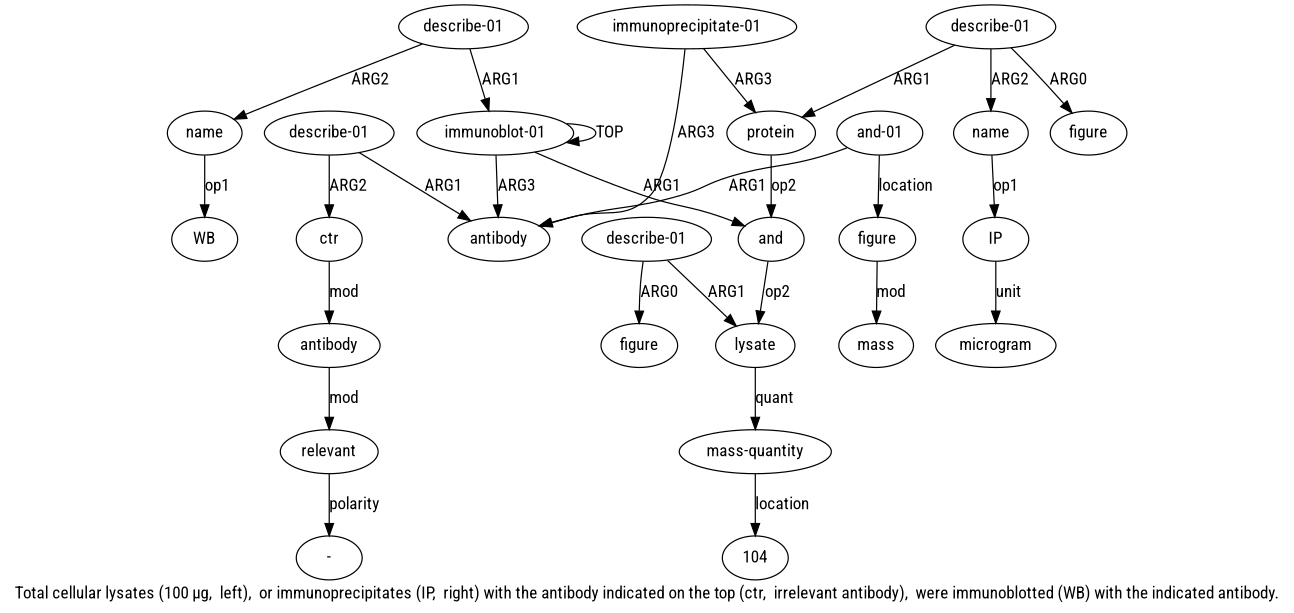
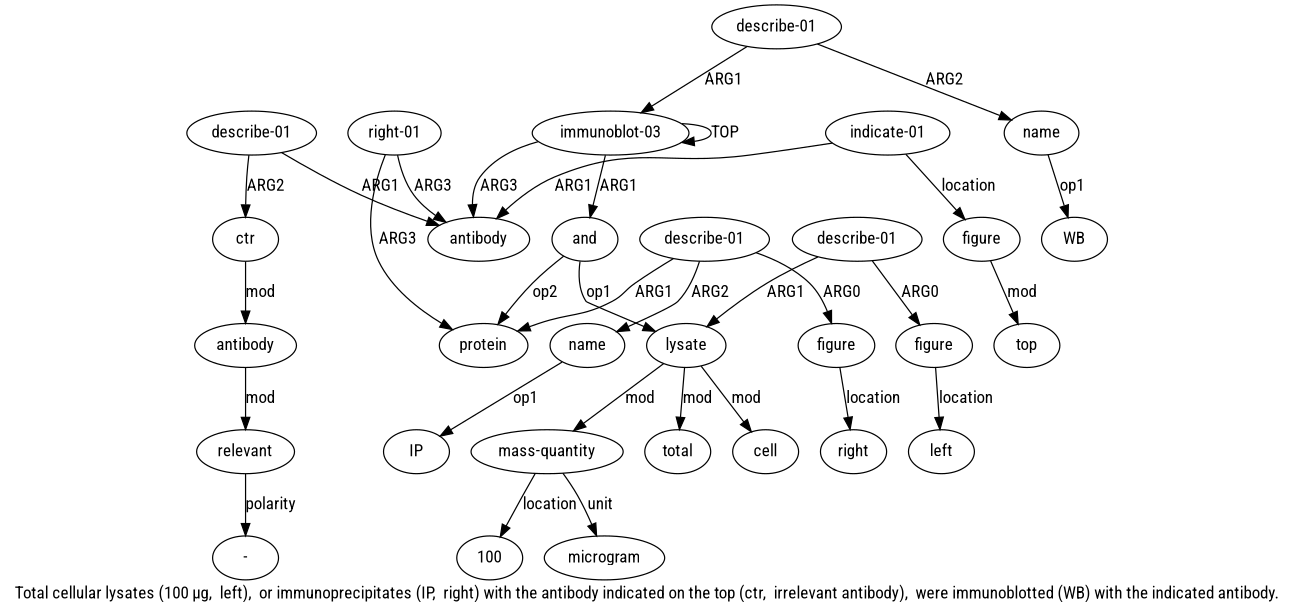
node "immunoprecipitate-01": label "immunoprecipitate-01" -> "right-01"
node "immunoblot-01": label "immunoblot-01" -> "immunoblot-03"
node "and-01": label "and-01" -> "indicate-01"
edge "protein" -> "and": reversed
edge "IP" -> "microgram": now "mass-quantity" -> "microgram"
edge "and" -> "lysate": label "op2" -> "op1"
node "mass": label "mass" -> "top"
edge "lysate" -> "mass-quantity": label "quant" -> "mod"
node "total": added
node "cell": added
node "right": added
node "left": added
node "104": label "104" -> "100"
